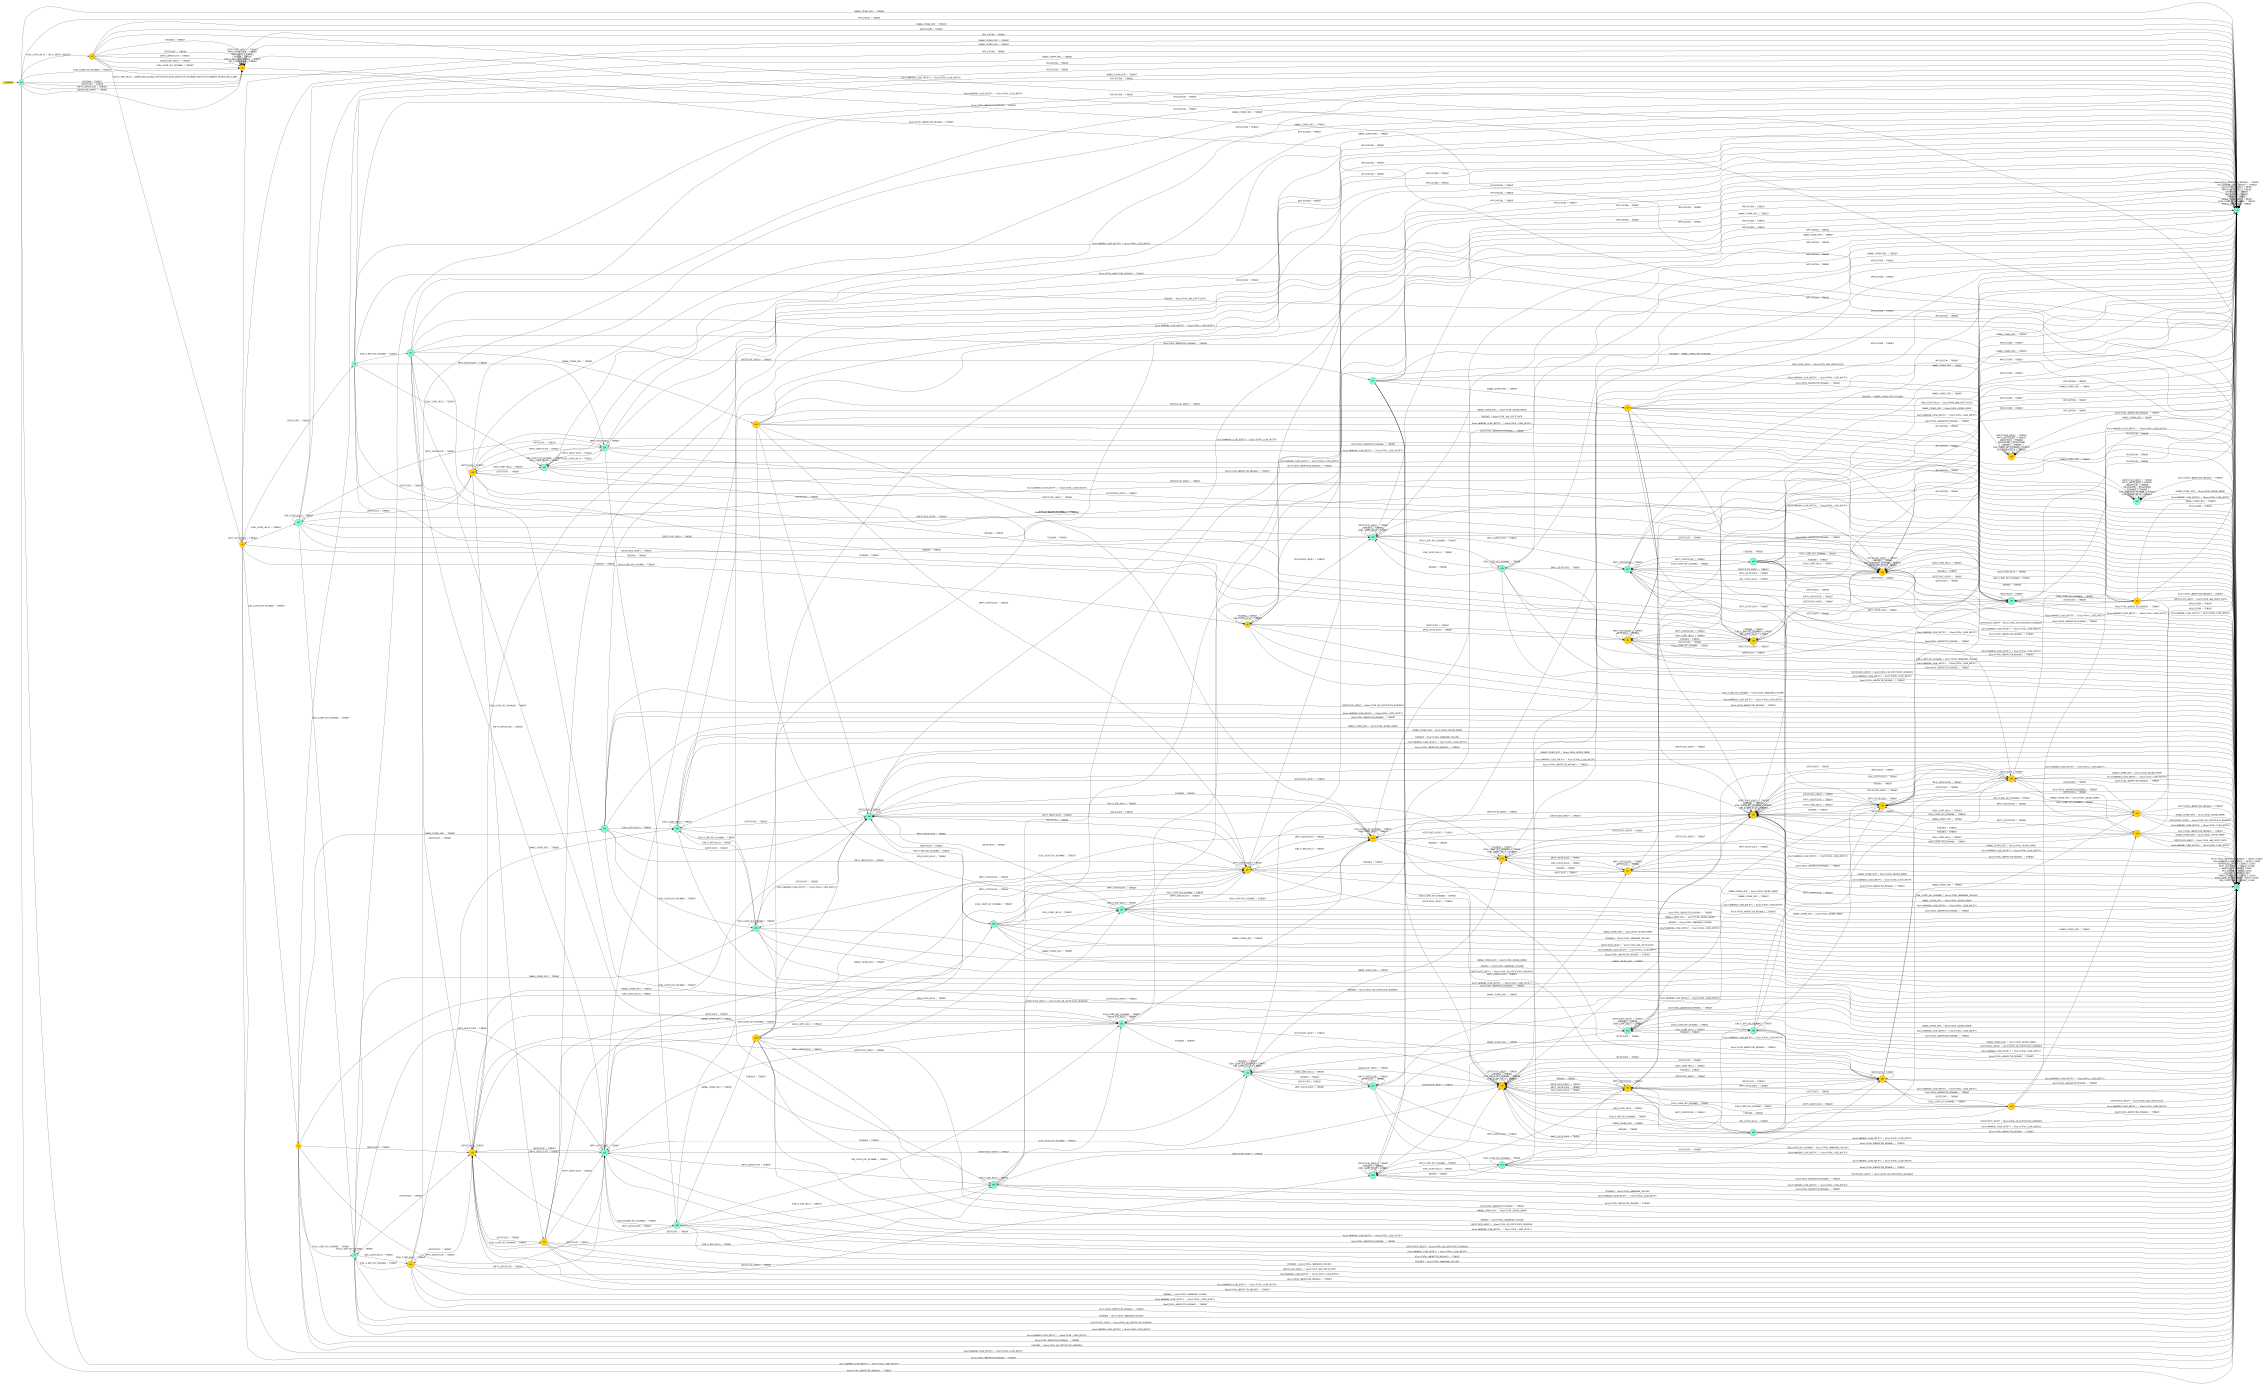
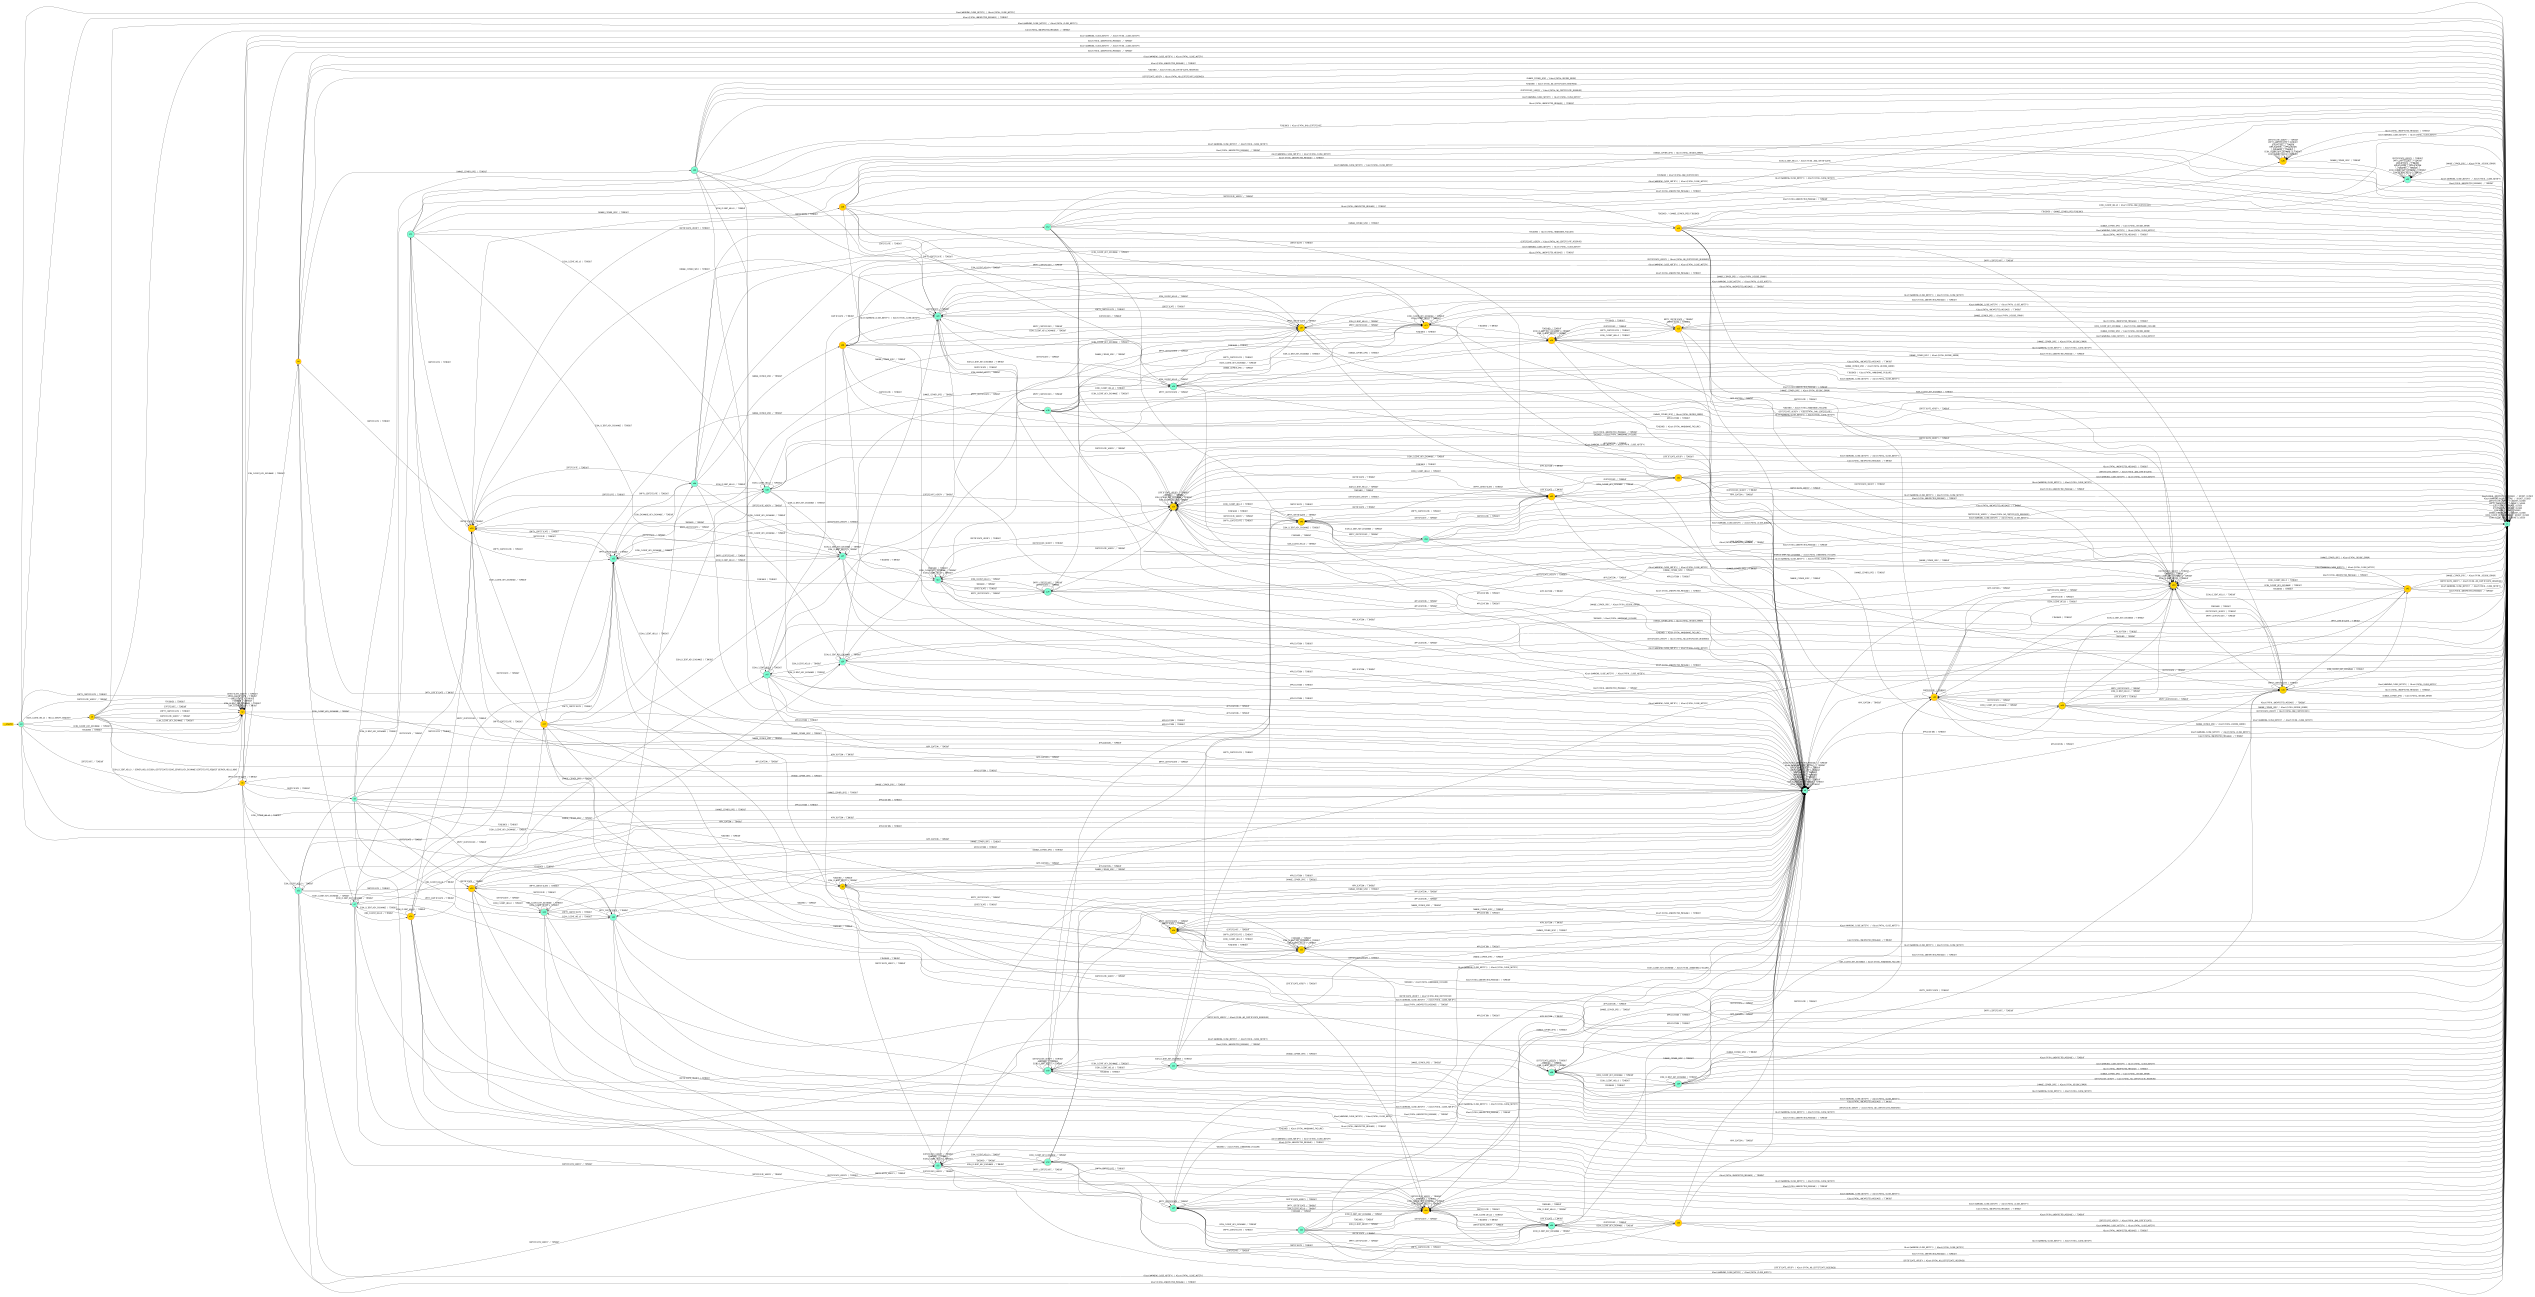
edge "s43" -> "s4": reversed
edge "s11" -> "s33": now "s34" -> "s33"
